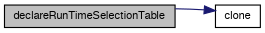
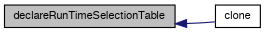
edge "declareRunTimeSelectionTable" -> "clone": reversed
